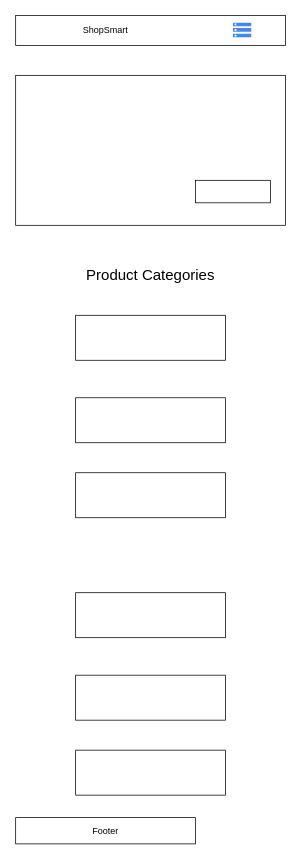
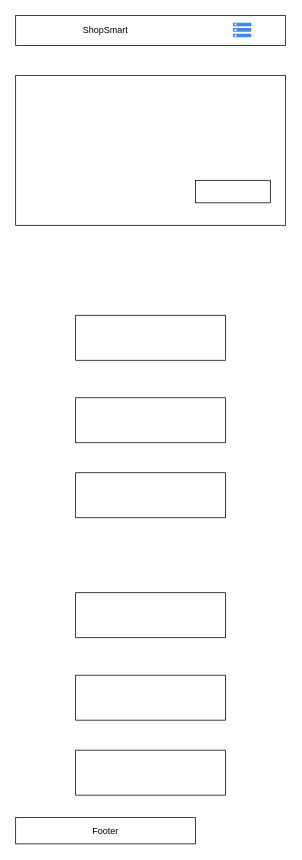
node "Product Categories": removed
